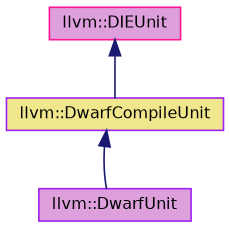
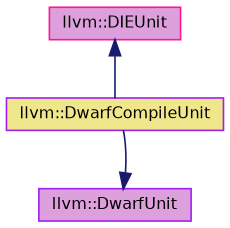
edge "llvm::DwarfUnit" -> "llvm::DwarfCompileUnit": reversed
